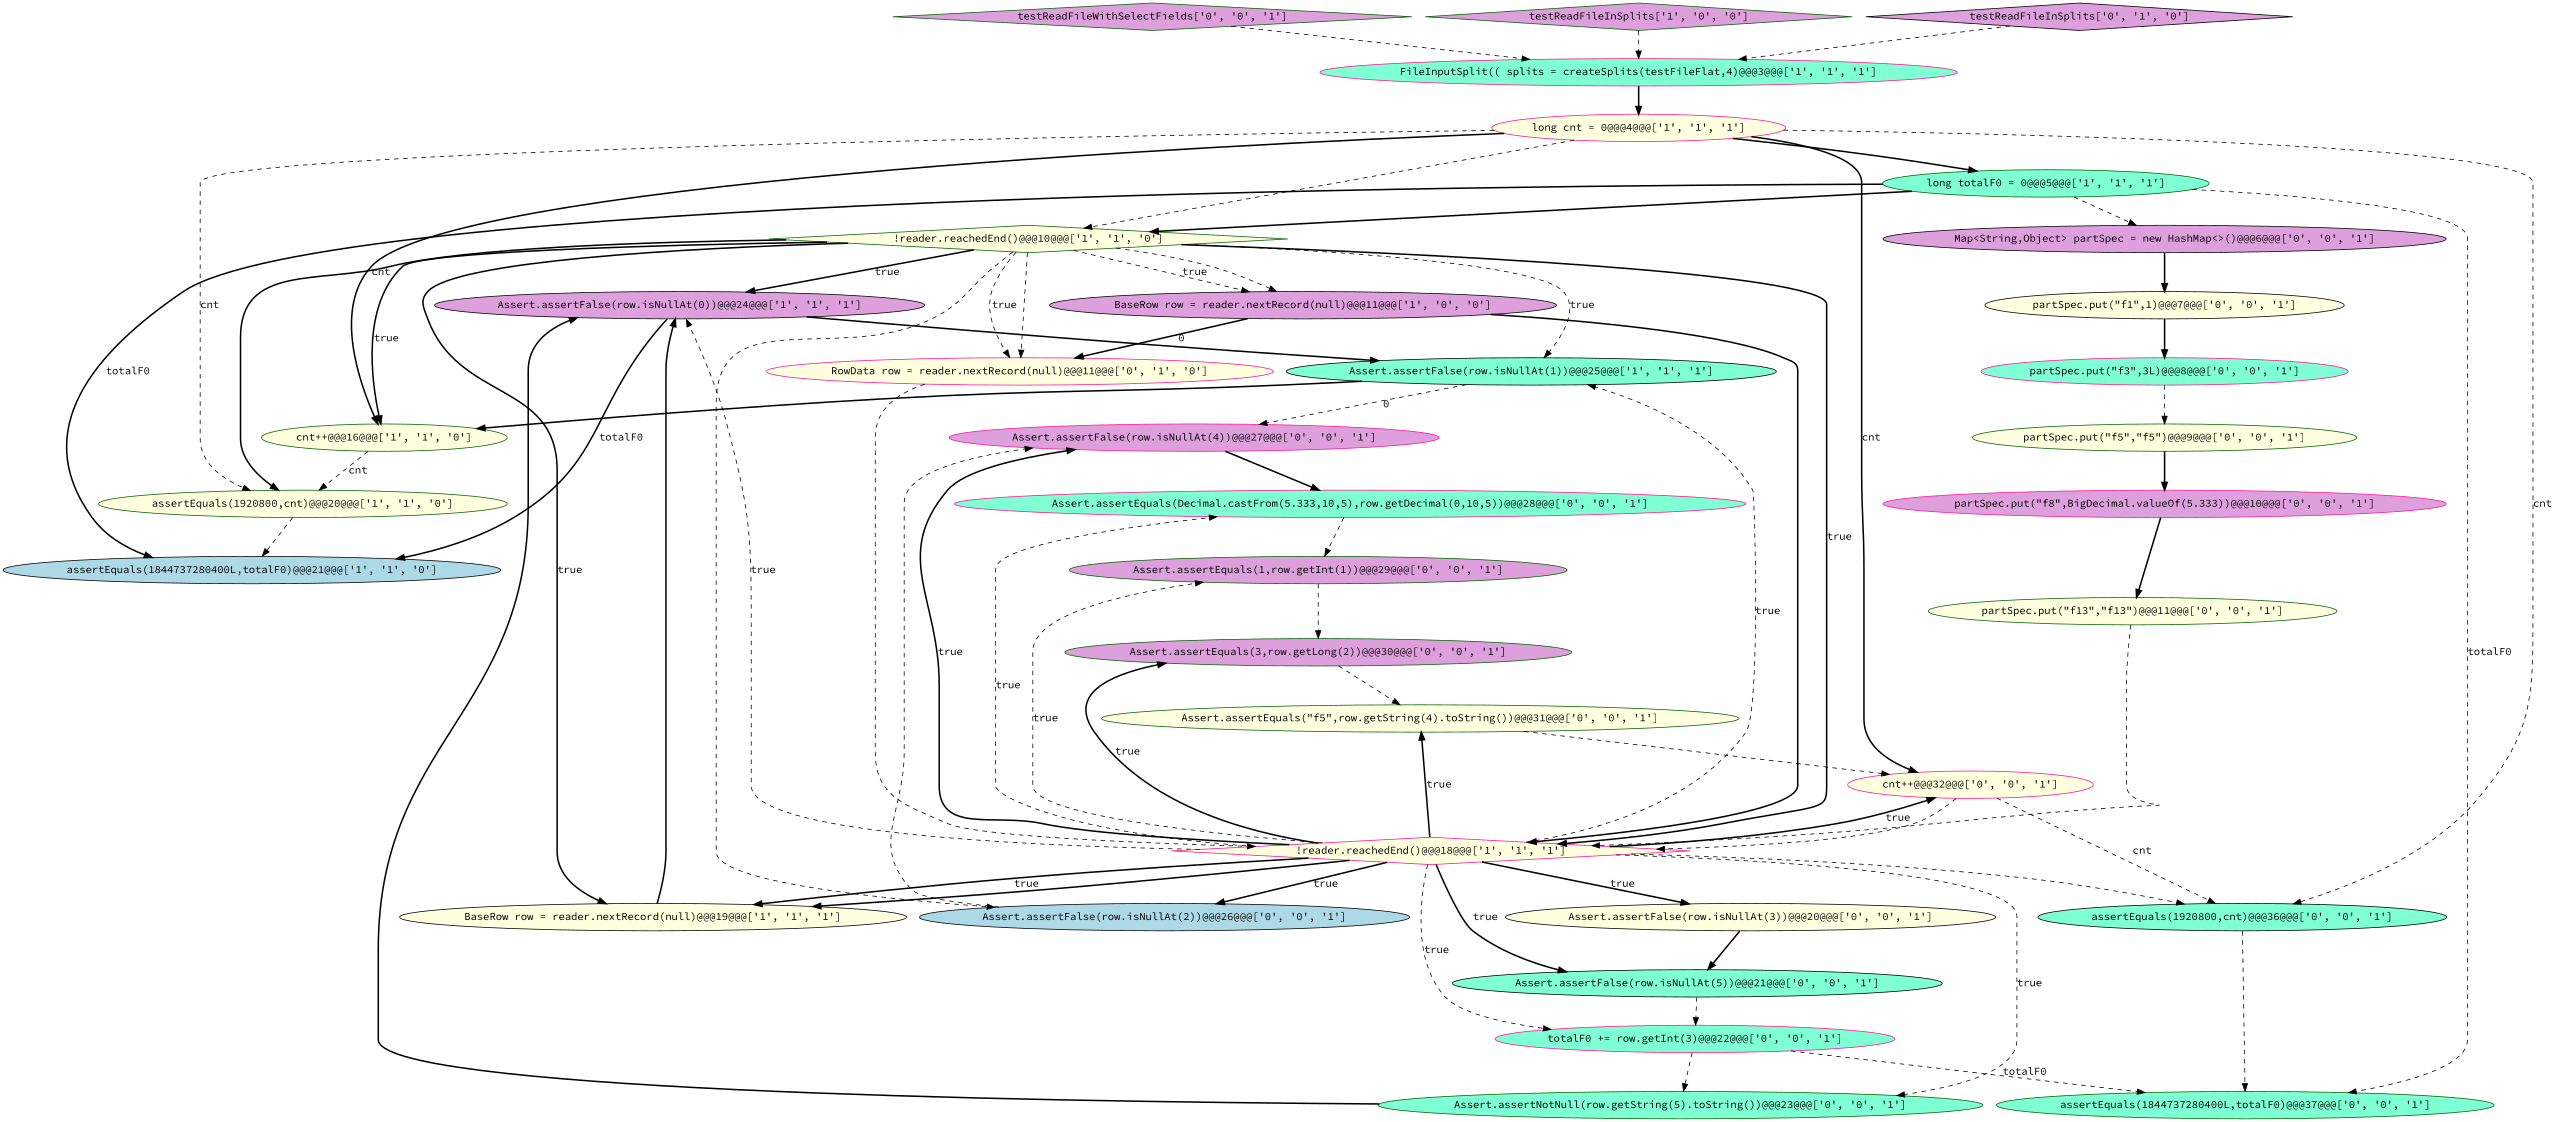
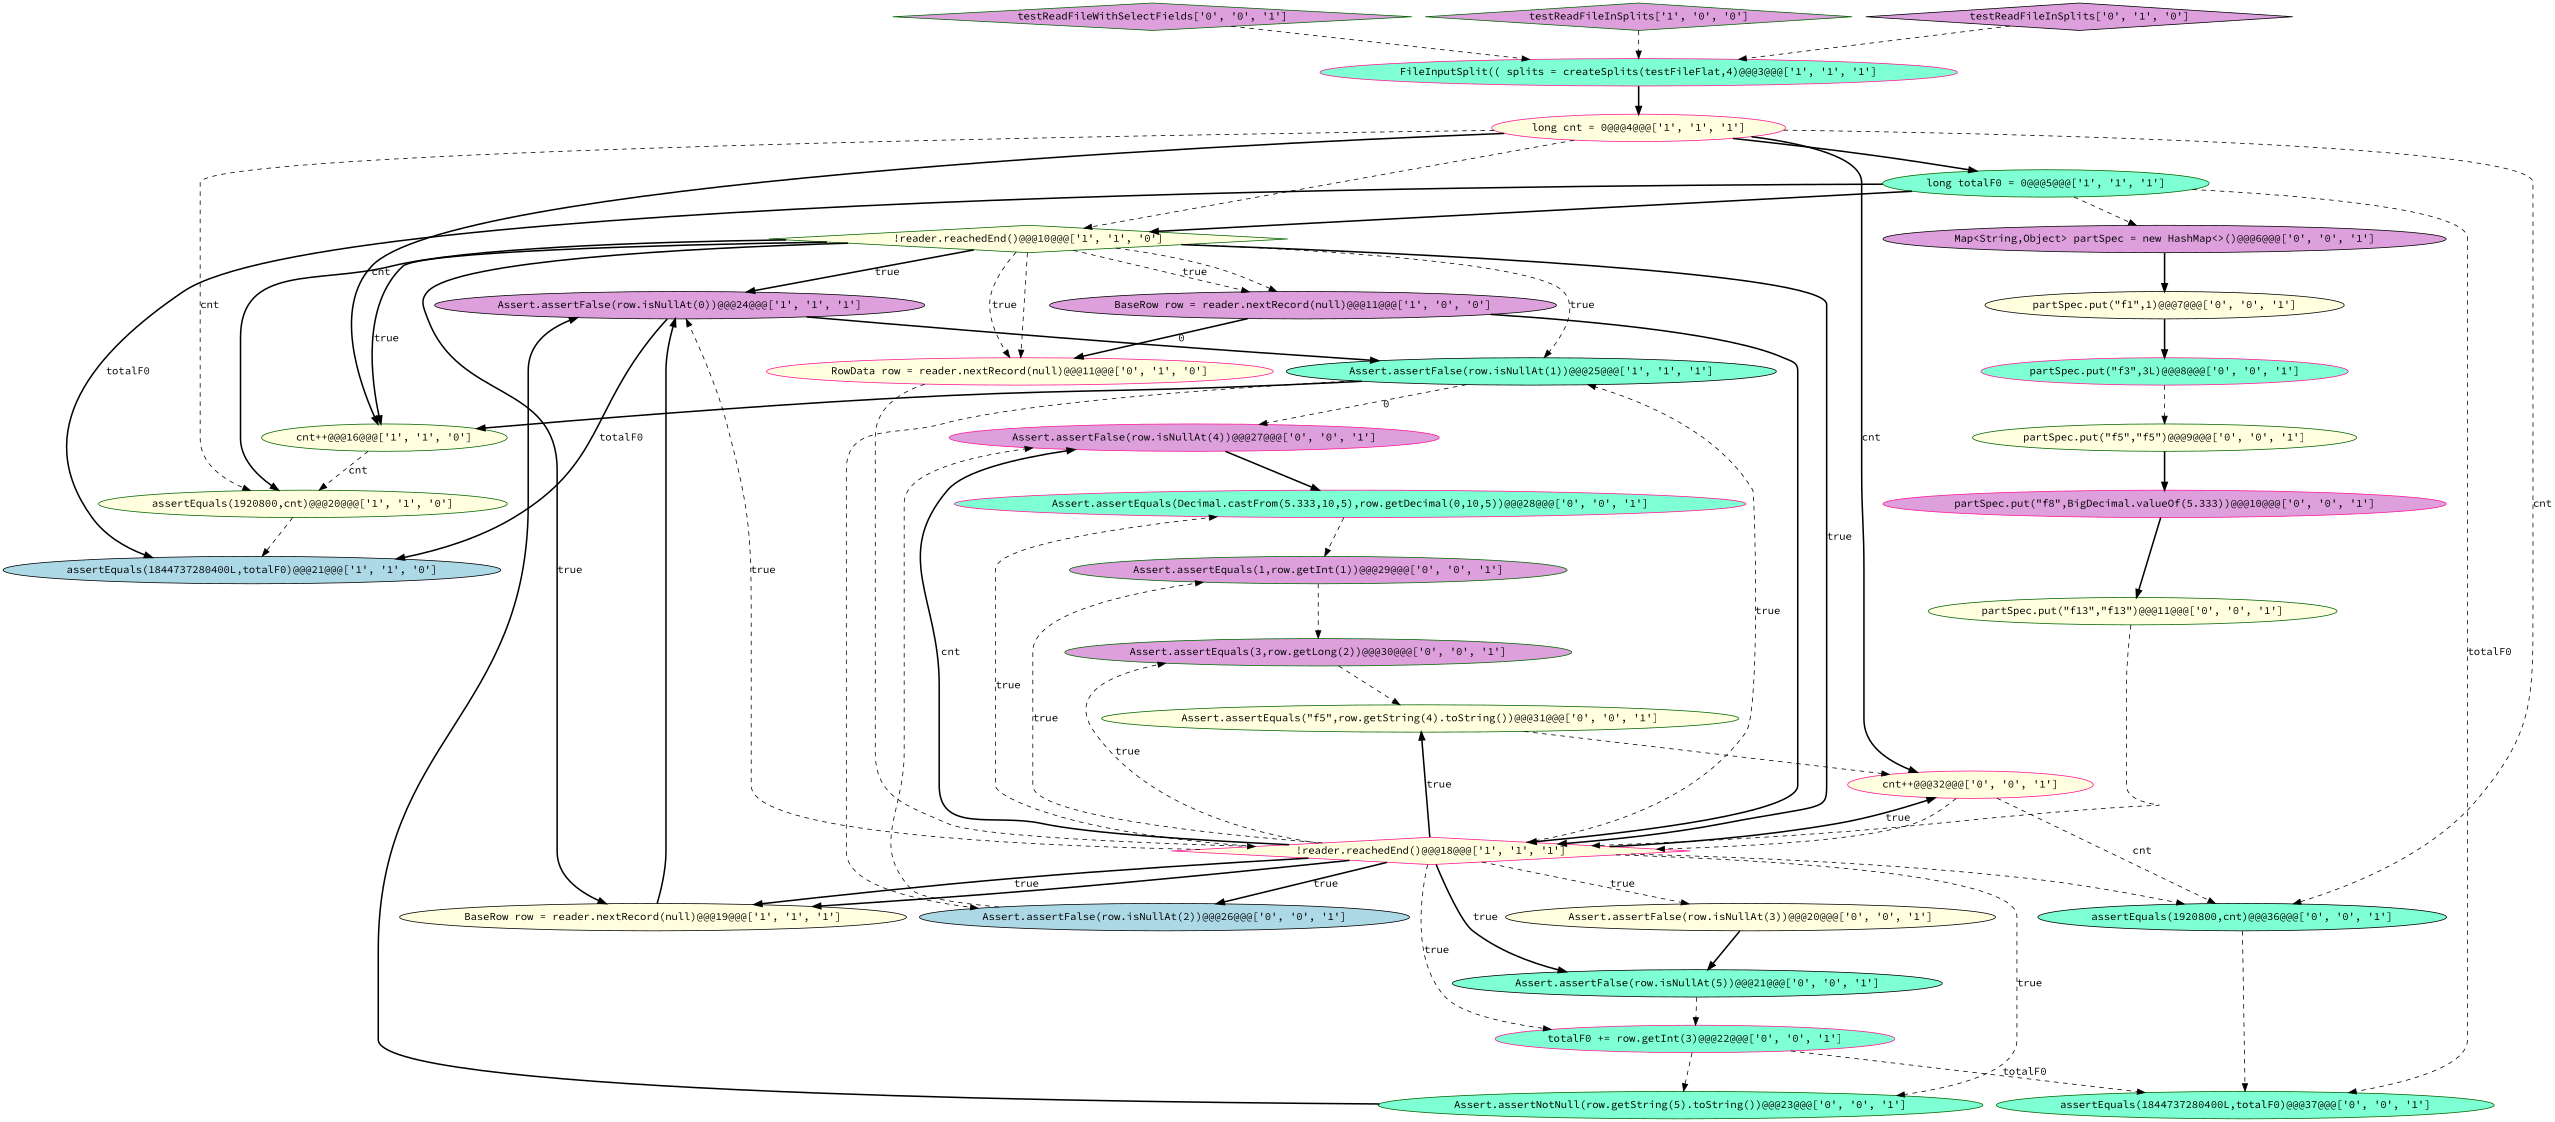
edge "!reader.reachedEnd()@@@10@@@['1', '1', '0']" -> "Assert.assertFalse(row.isNullAt(2))@@@26@@@['0', '0', '1']": now "Assert.assertFalse(row.isNullAt(1))@@@25@@@['1', '1', '1']" -> "Assert.assertFalse(row.isNullAt(2))@@@26@@@['0', '0', '1']"
edge "!reader.reachedEnd()@@@18@@@['1', '1', '1']" -> "Assert.assertFalse(row.isNullAt(4))@@@27@@@['0', '0', '1']": label "true" -> "cnt"
edge "!reader.reachedEnd()@@@18@@@['1', '1', '1']" -> "Assert.assertEquals(3,row.getLong(2))@@@30@@@['0', '0', '1']": style bold -> dashed
edge "!reader.reachedEnd()@@@18@@@['1', '1', '1']" -> "Assert.assertFalse(row.isNullAt(3))@@@20@@@['0', '0', '1']": style bold -> dashed
